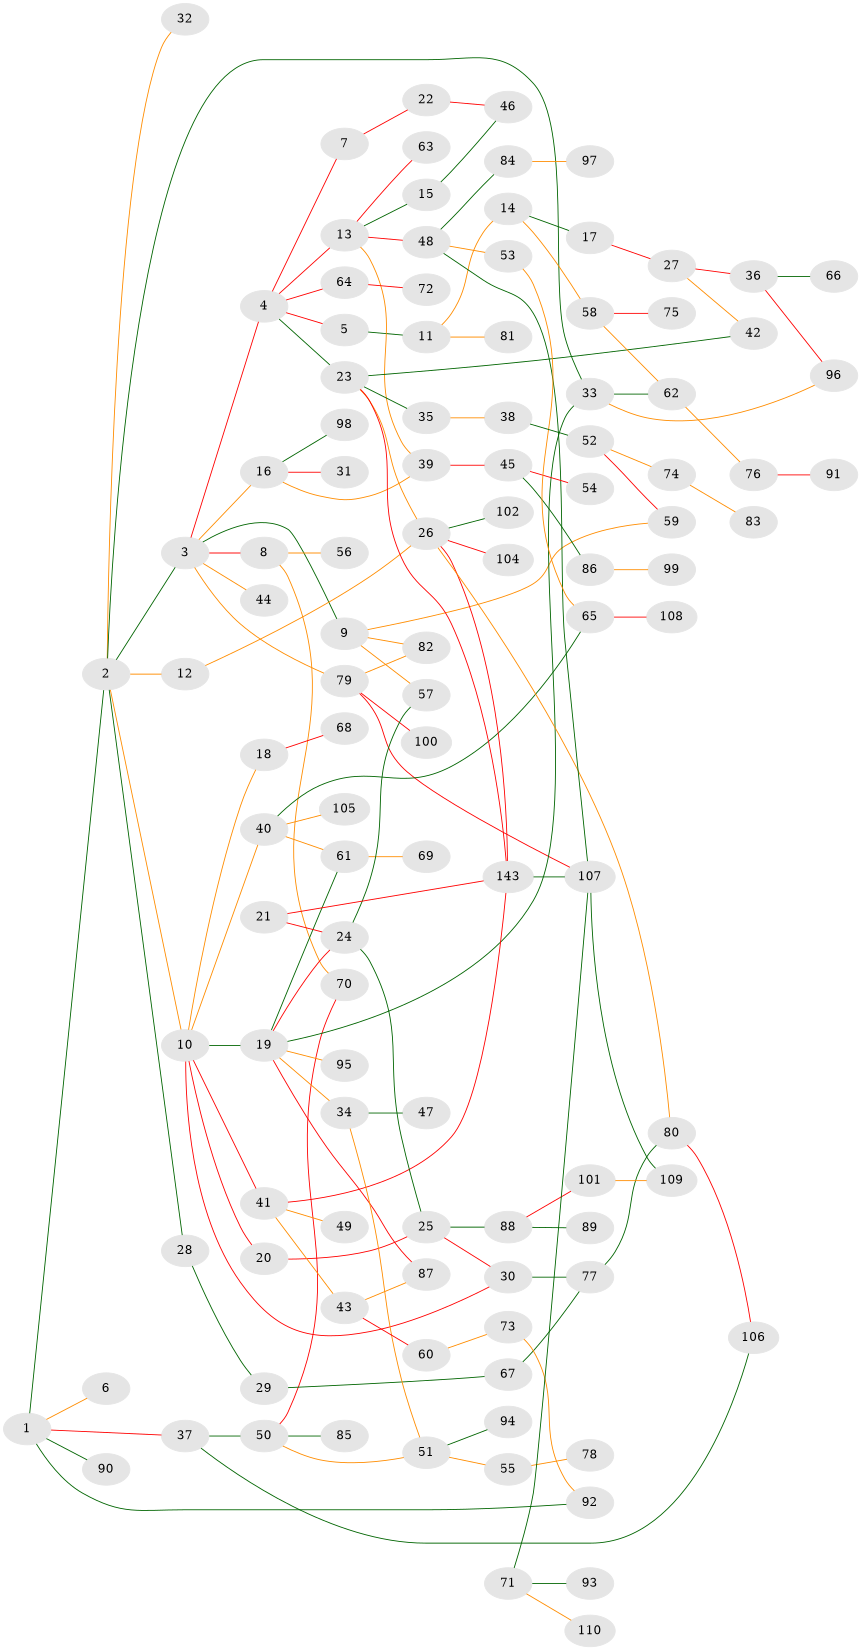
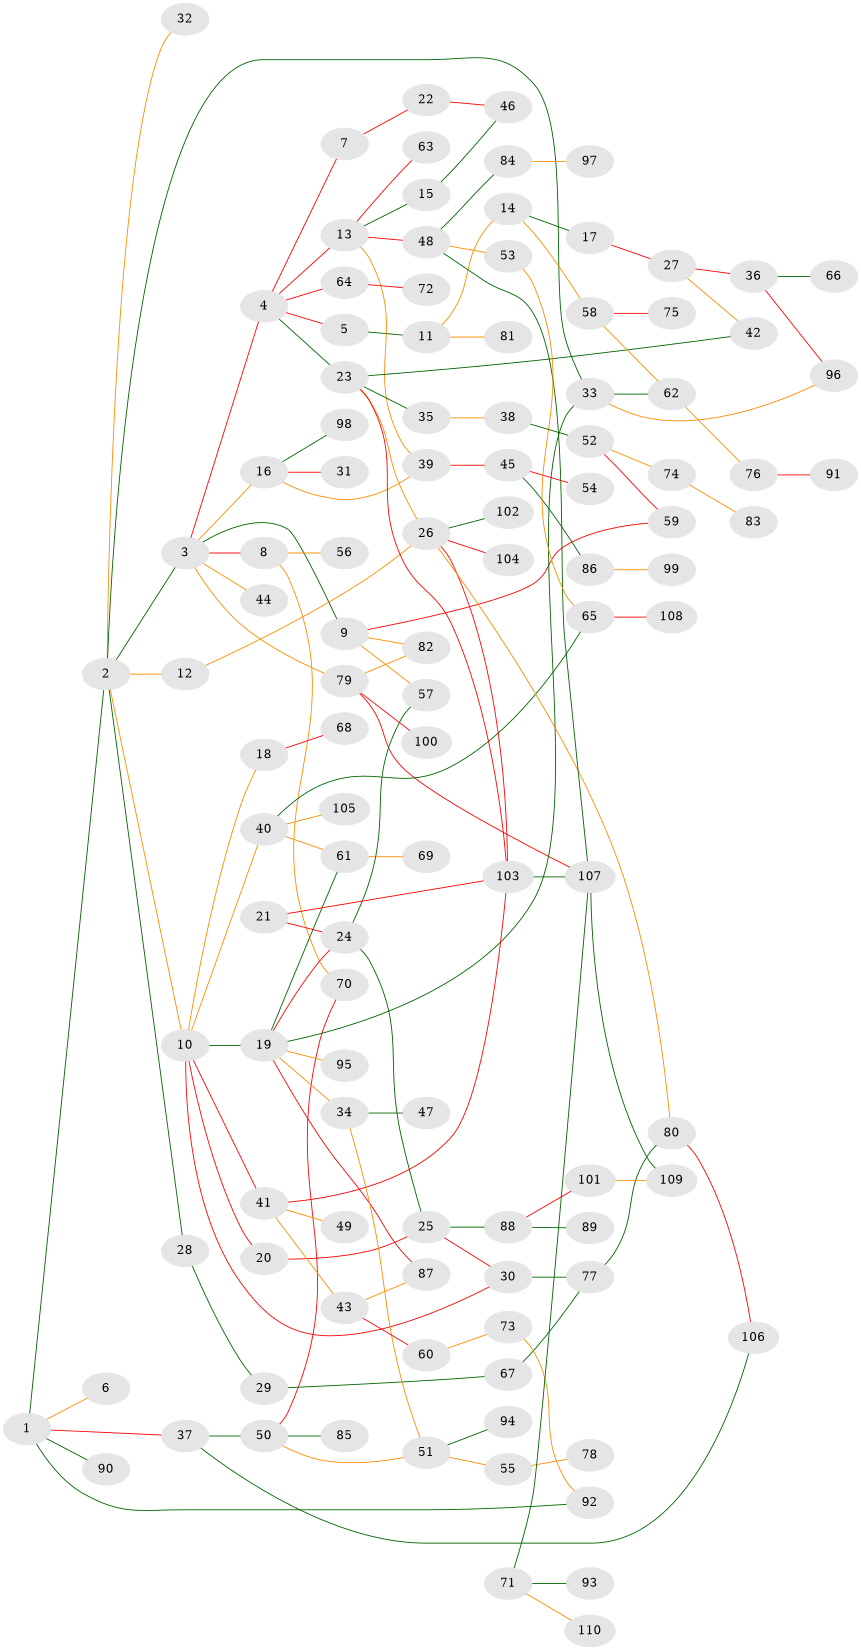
edge "59" -- "9": color darkorange -> red
node "143": label "143" -> "103"
